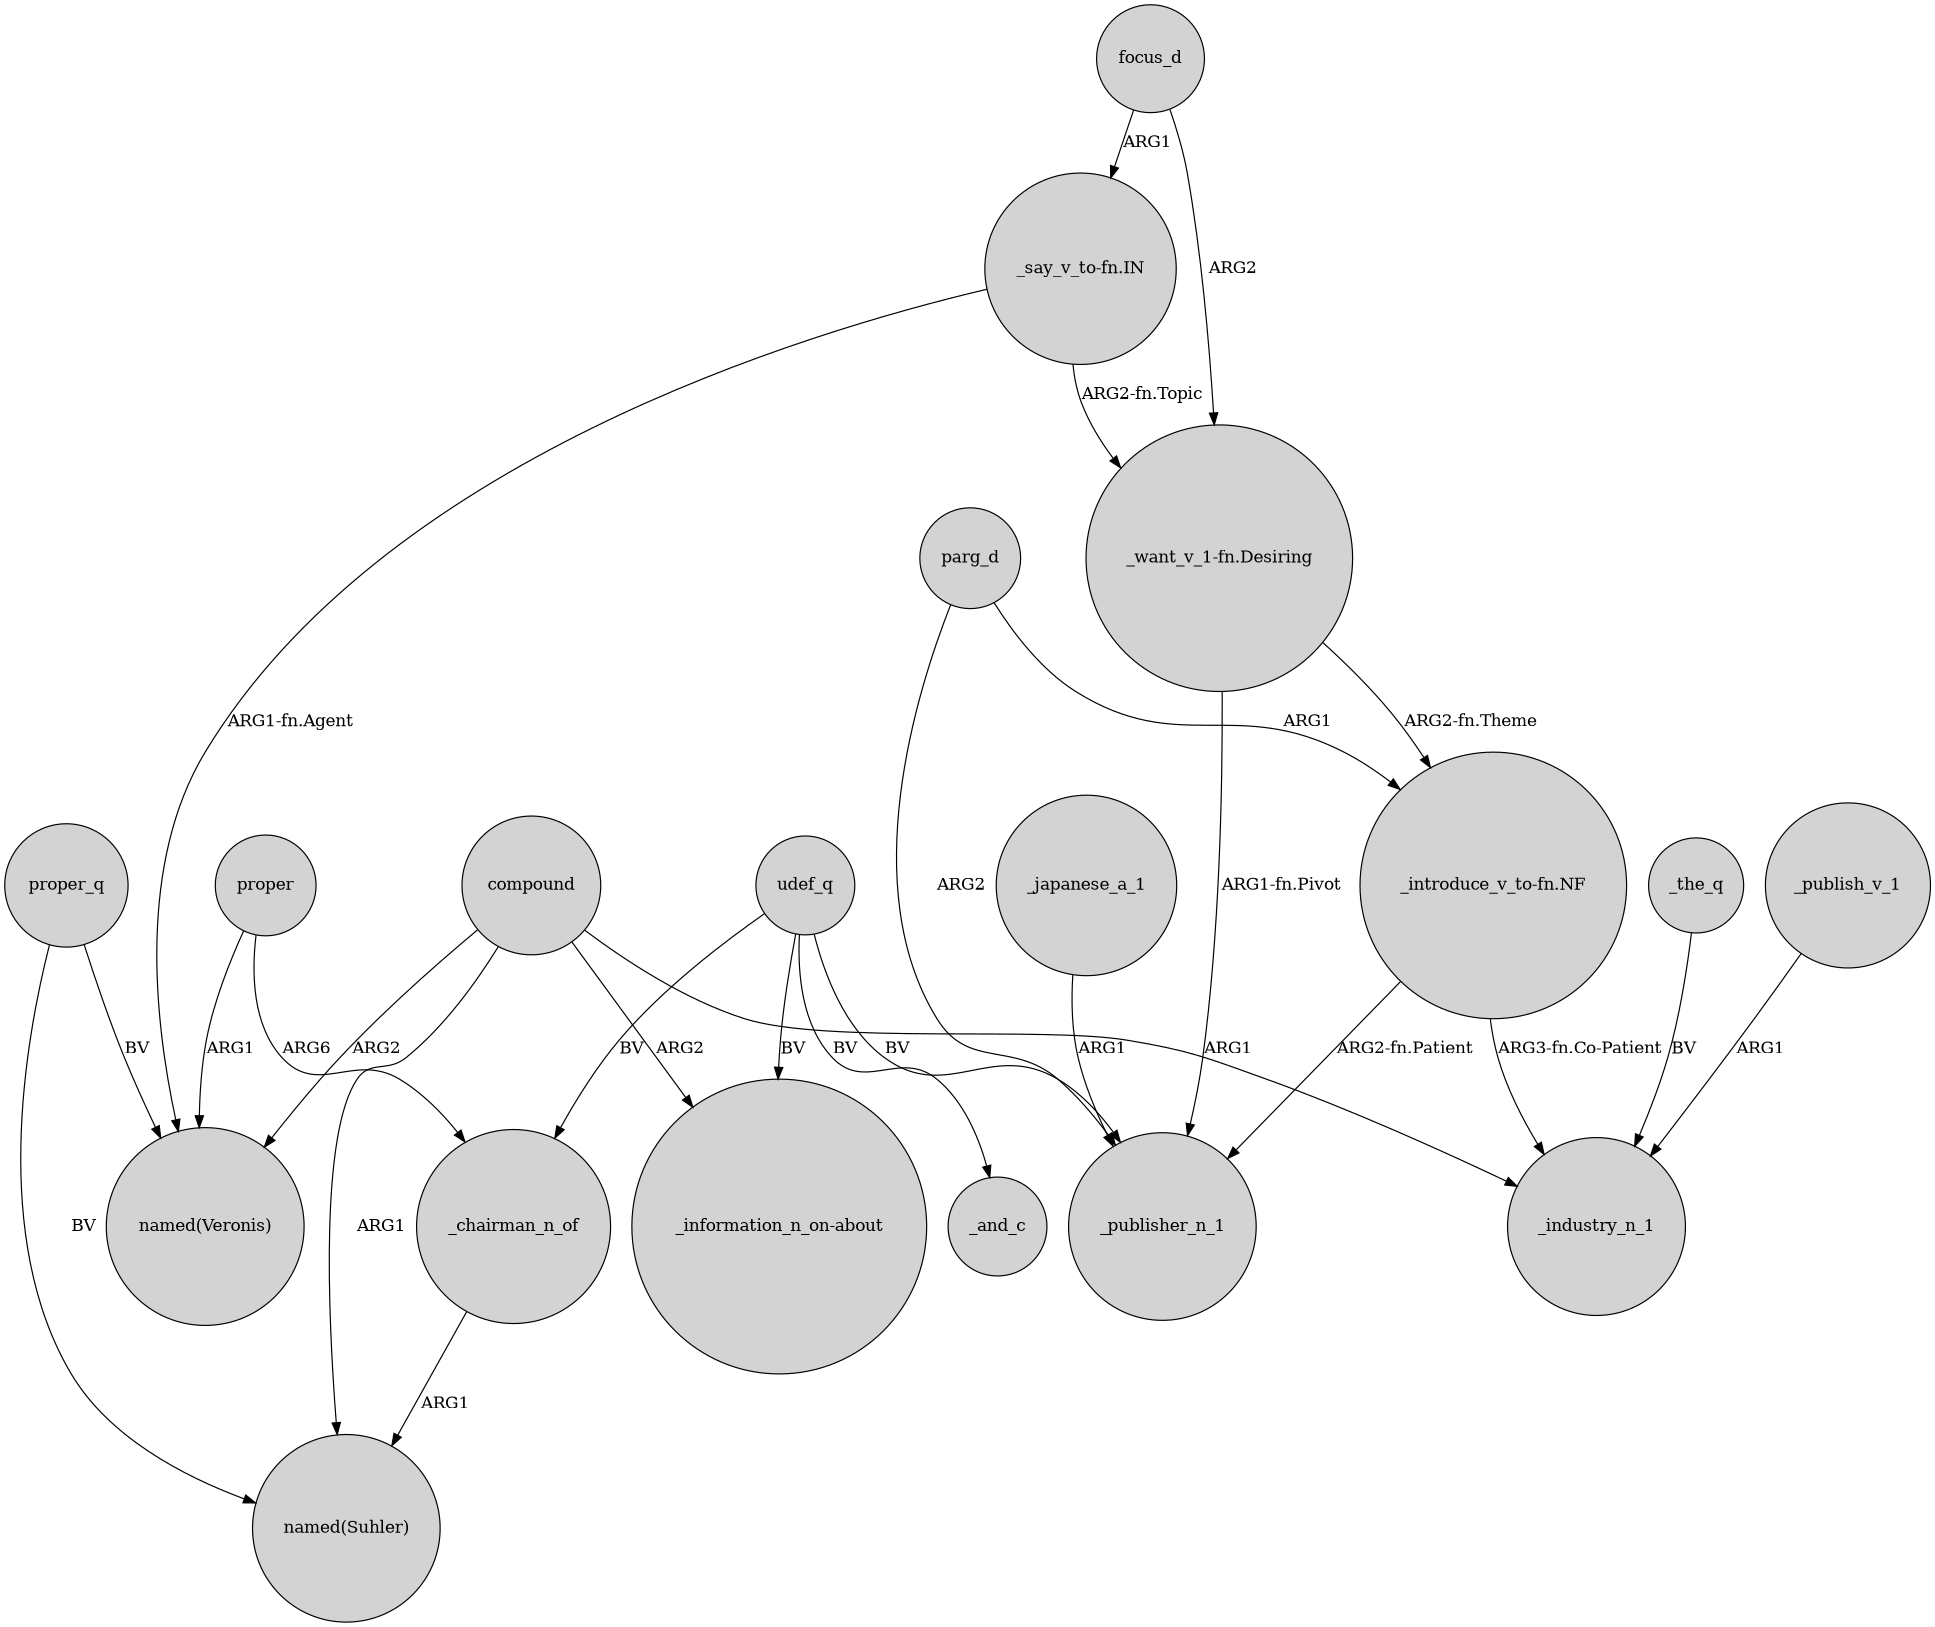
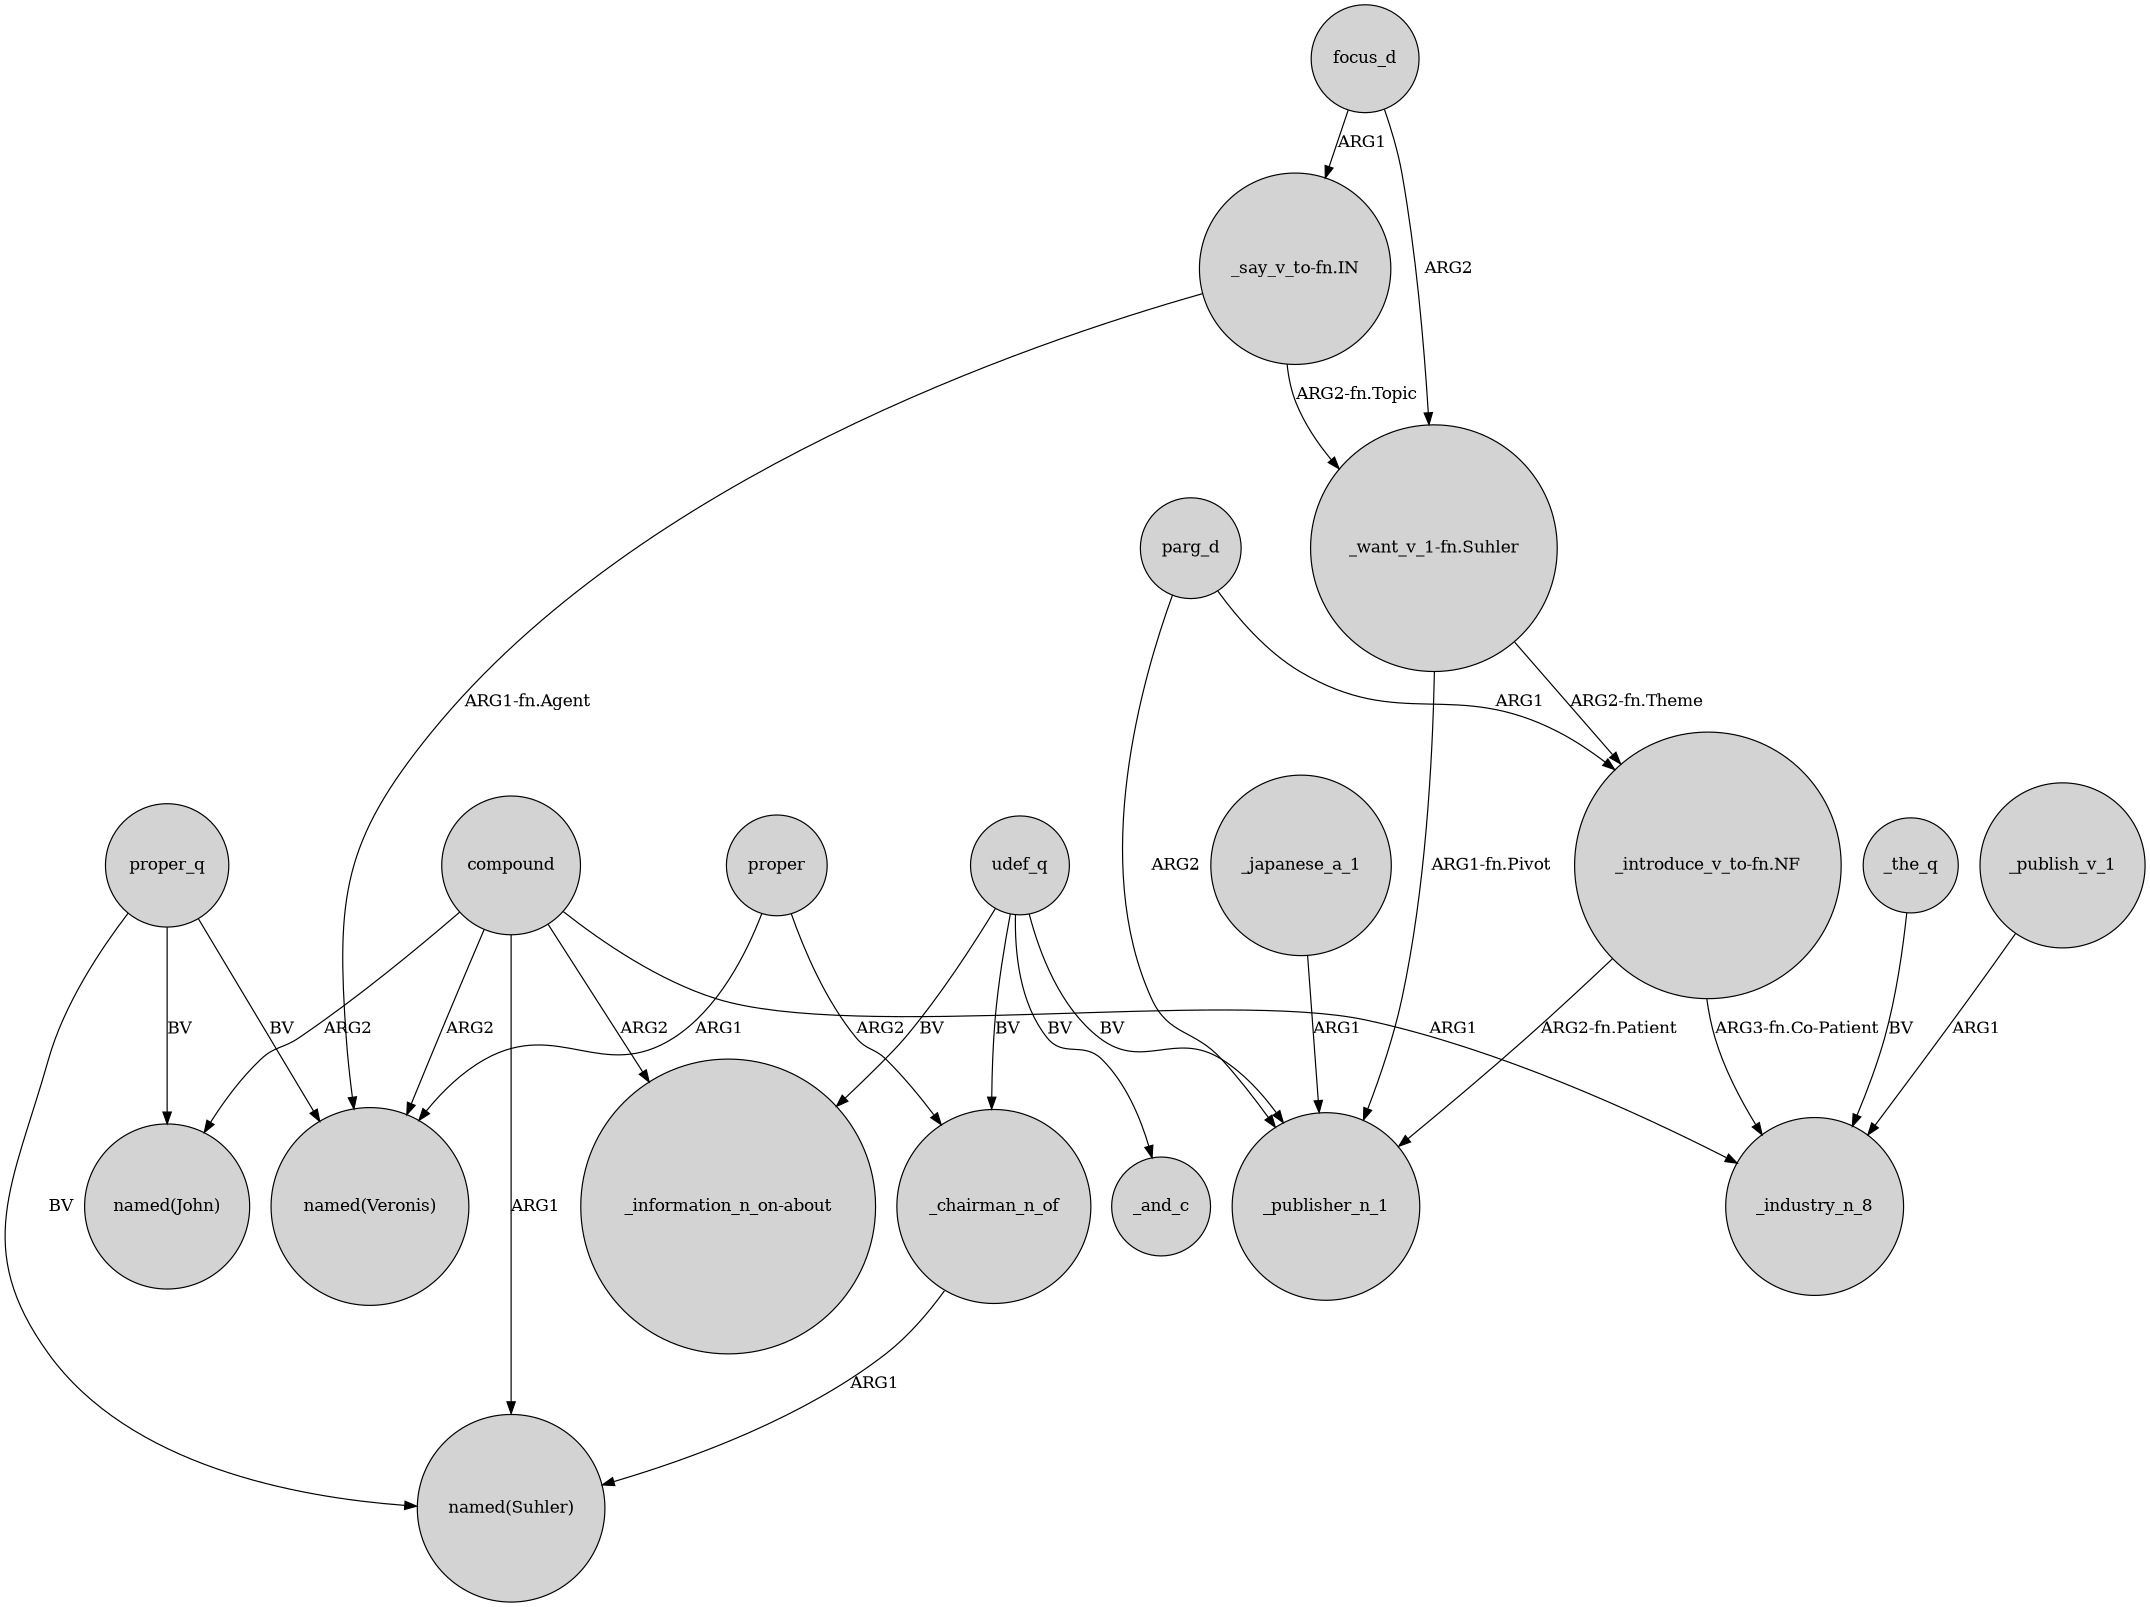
node "_want_v_1-fn.Desiring": label "_want_v_1-fn.Desiring" -> "_want_v_1-fn.Suhler"
edge "proper" -> "_chairman_n_of": label "ARG6" -> "ARG2"
node "named(John)": added
node "_industry_n_1": label "_industry_n_1" -> "_industry_n_8"
